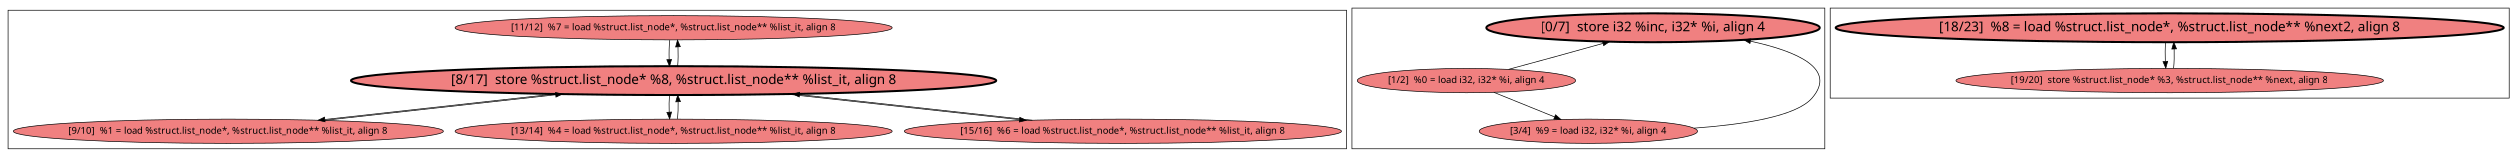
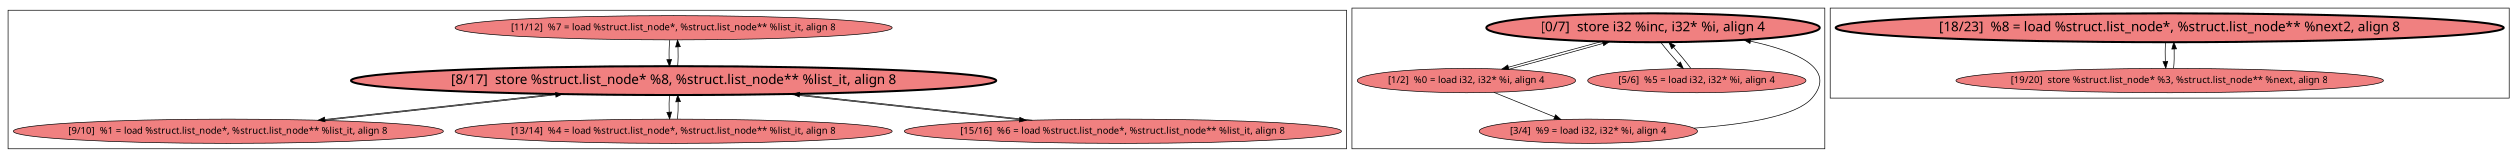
edge "[0/7]  store i32 %inc, i32* %i, align 4" -> "[1/2]  %0 = load i32, i32* %i, align 4": added
node "[5/6]  %5 = load i32, i32* %i, align 4": added
